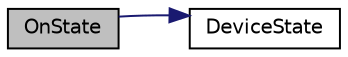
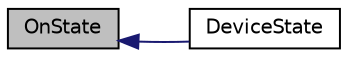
edge "OnState" -> "DeviceState": reversed
